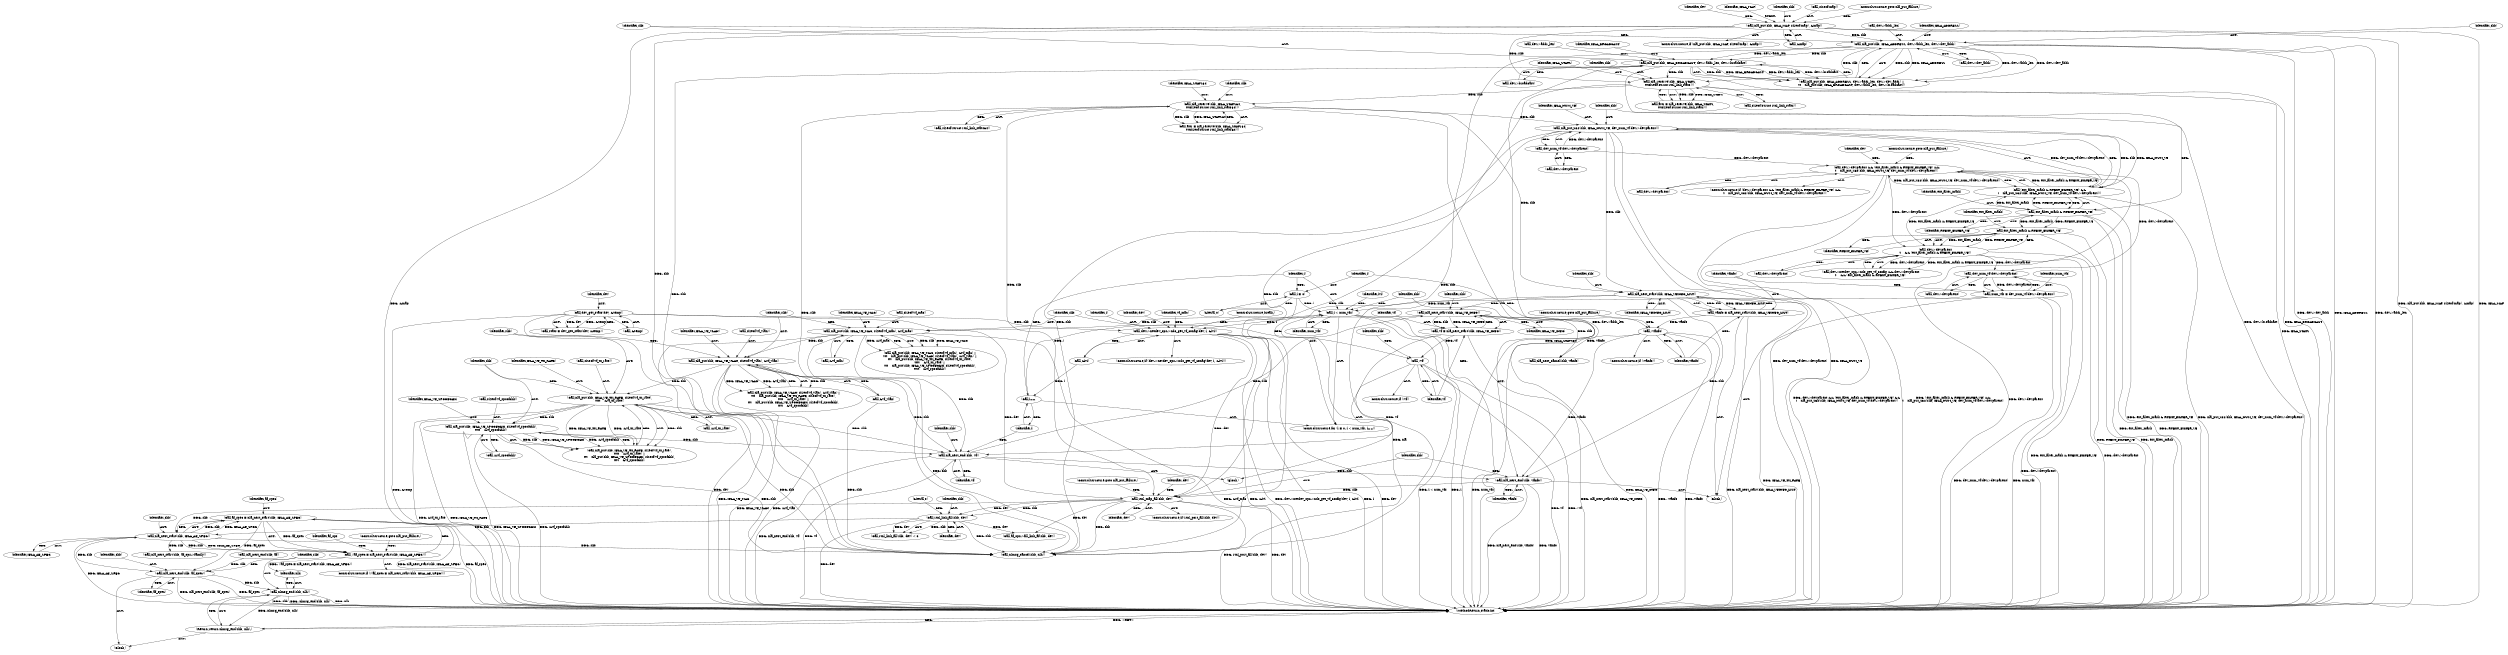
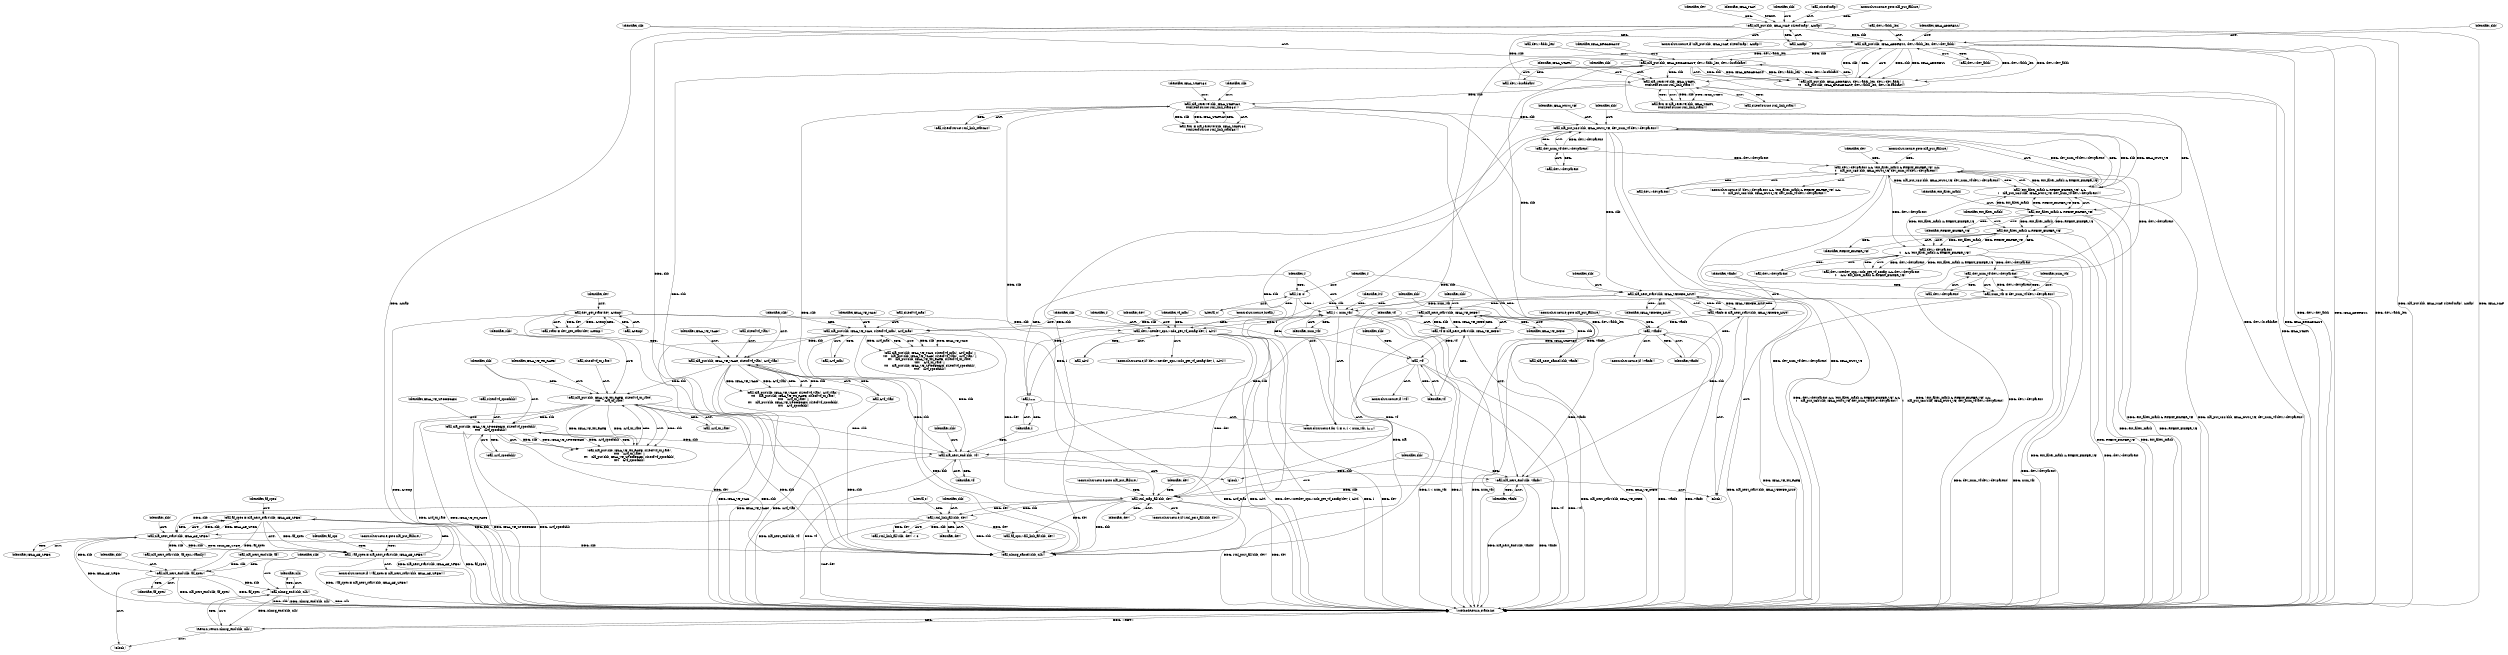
edge "(Call,&ivi)" -> "(Call,i++)": now "(Call,dev->netdev_ops->ndo_get_vf_config(dev, i, &ivi))" -> "(Call,i++)"
edge "(Call,!(af_spec = nla_nest_start(skb, IFLA_AF_SPEC)))" -> "(Identifier,nlh)": now "(Call,!(af_spec = nla_nest_start(skb, IFLA_AF_SPEC)))" -> "(MethodReturn,static int)"
edge "(Call,rtnl_link_fill(skb, dev))" -> "(MethodReturn,static int)": label "DDG: dev" -> "MAP: dev"
